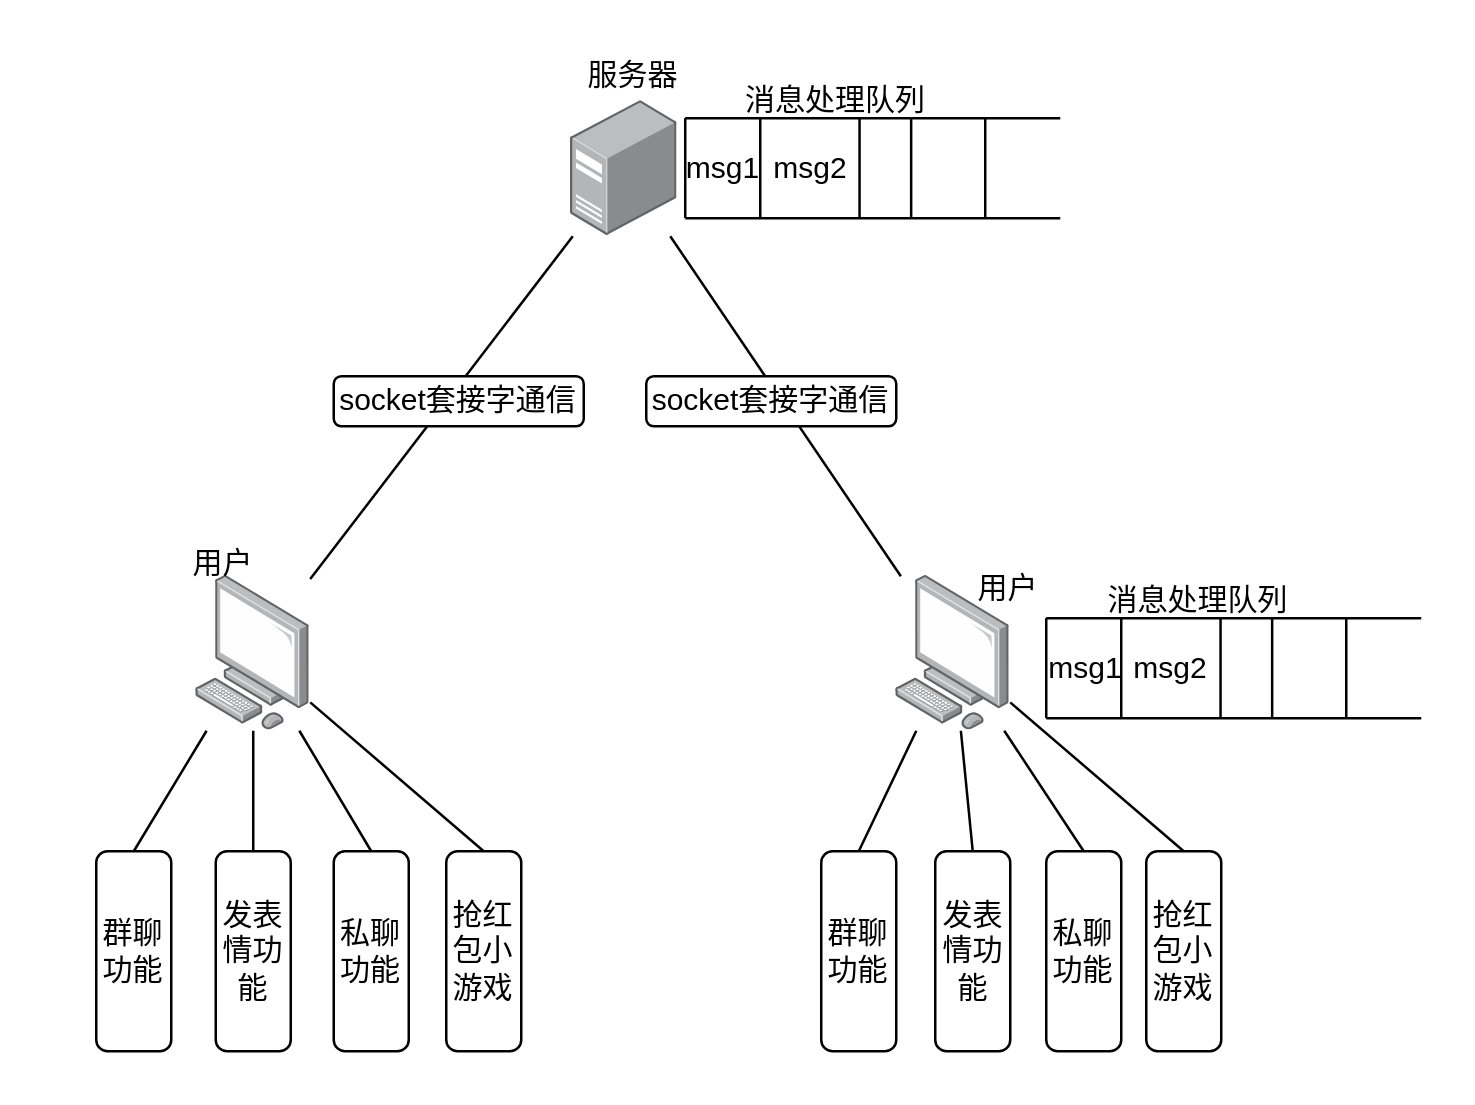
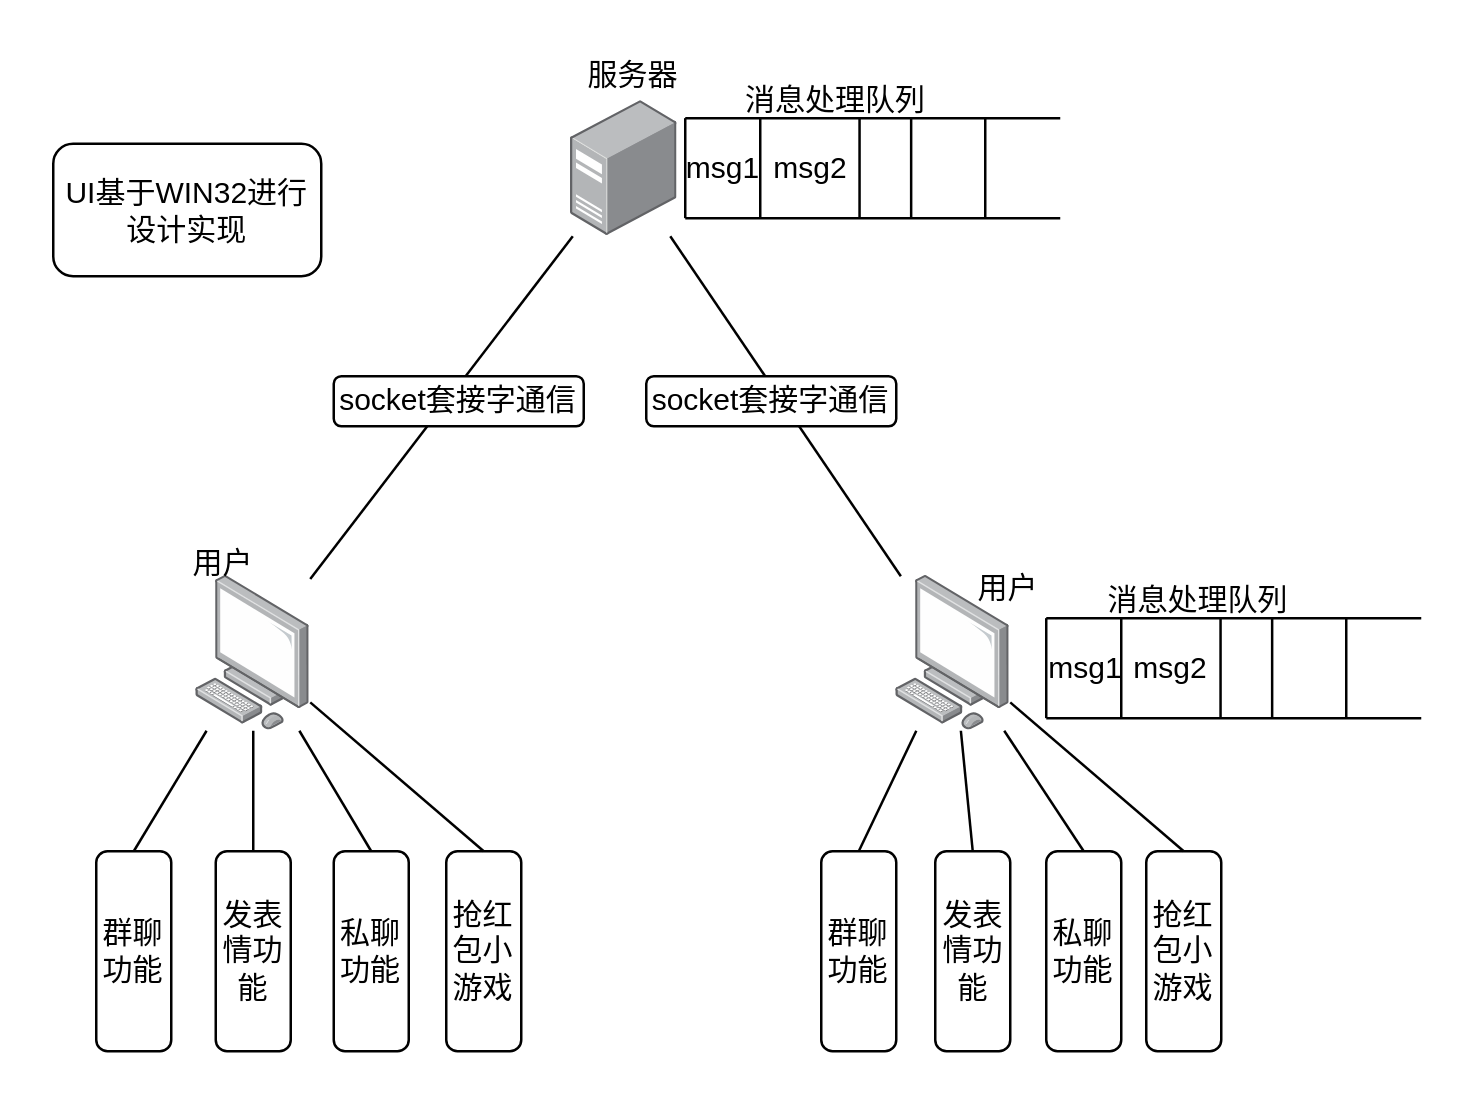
node "UI基于WIN32进行设计实现": added
